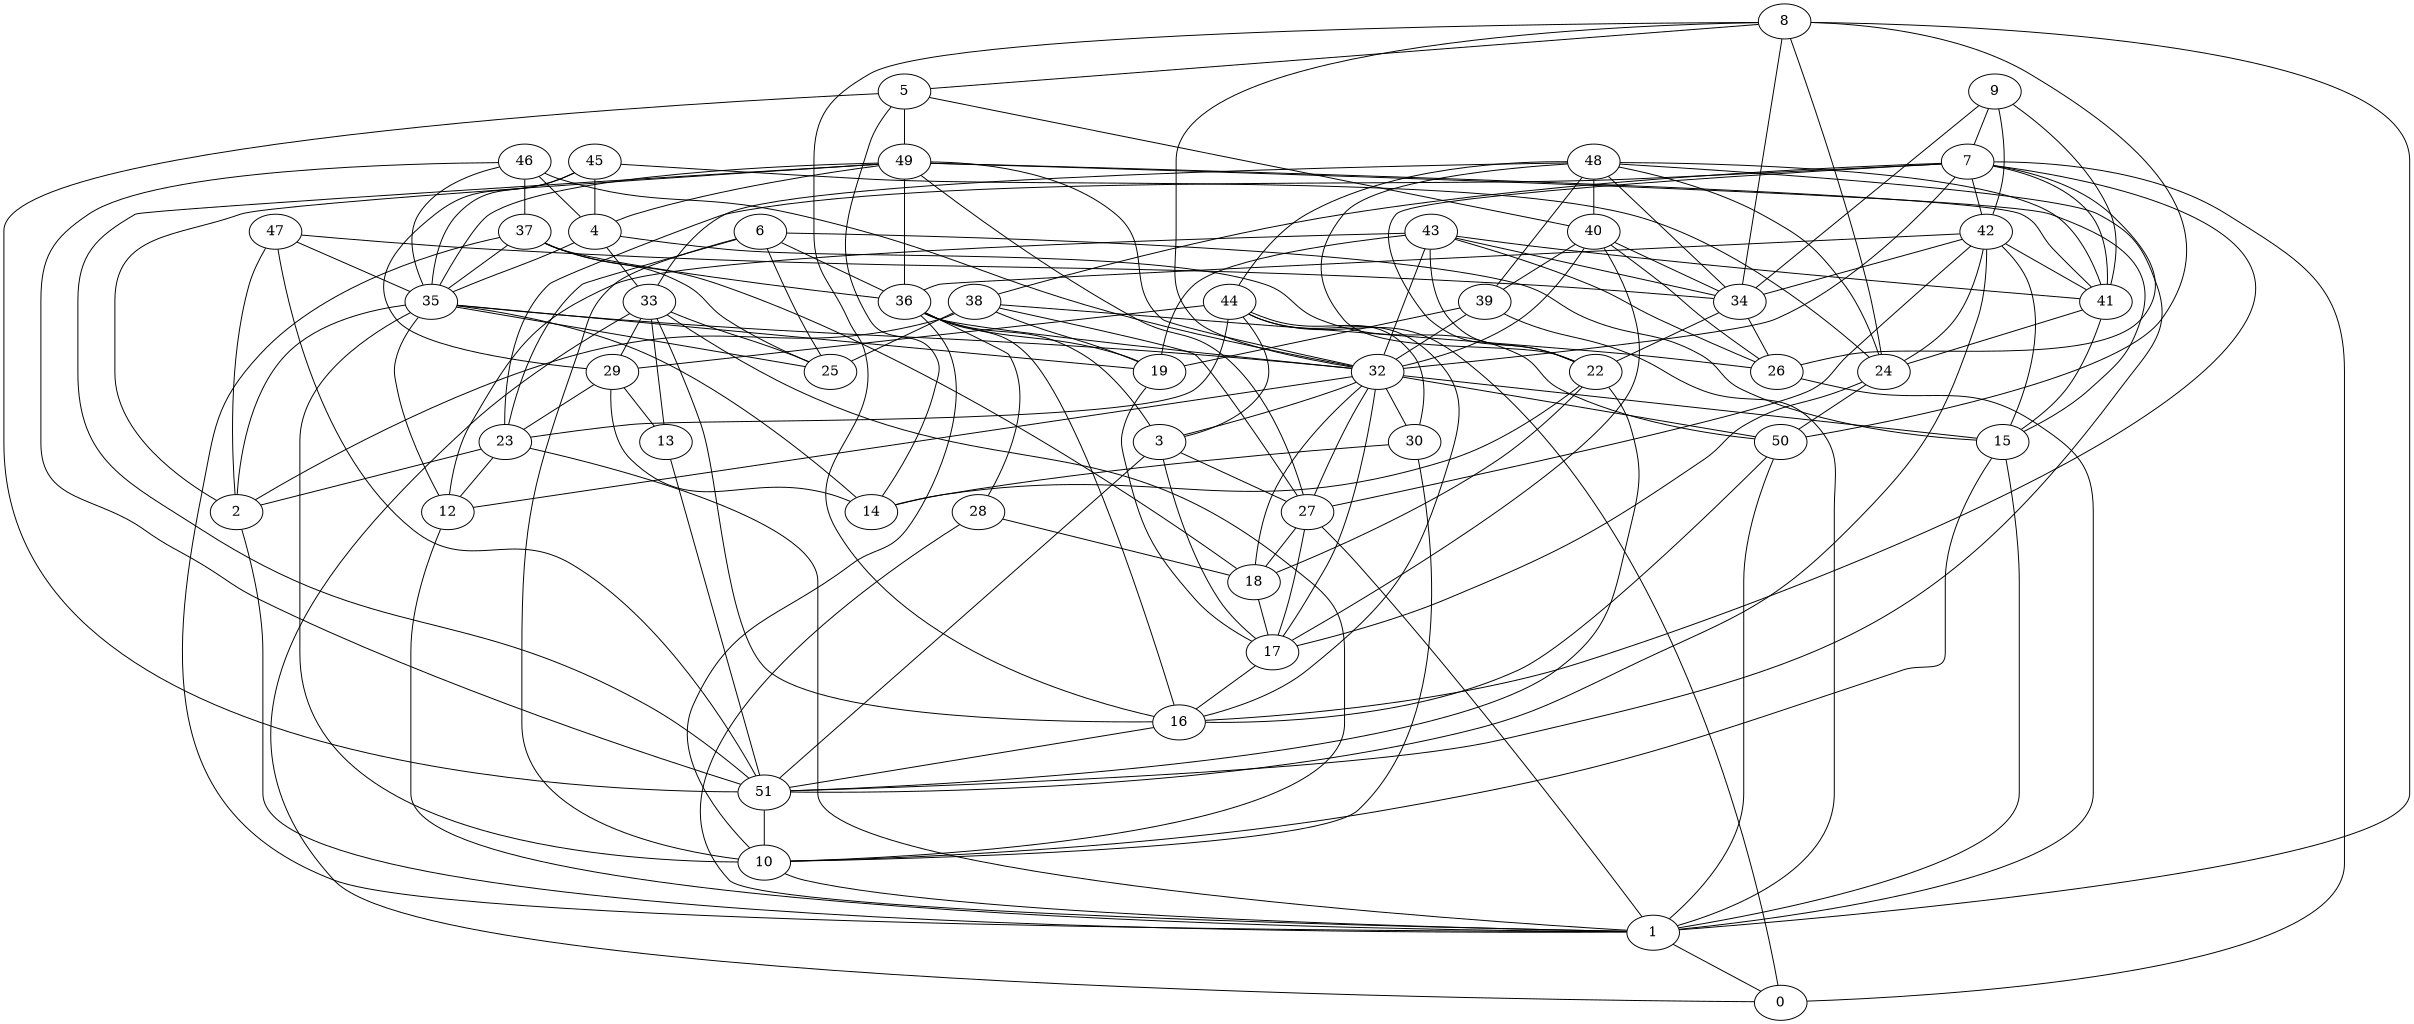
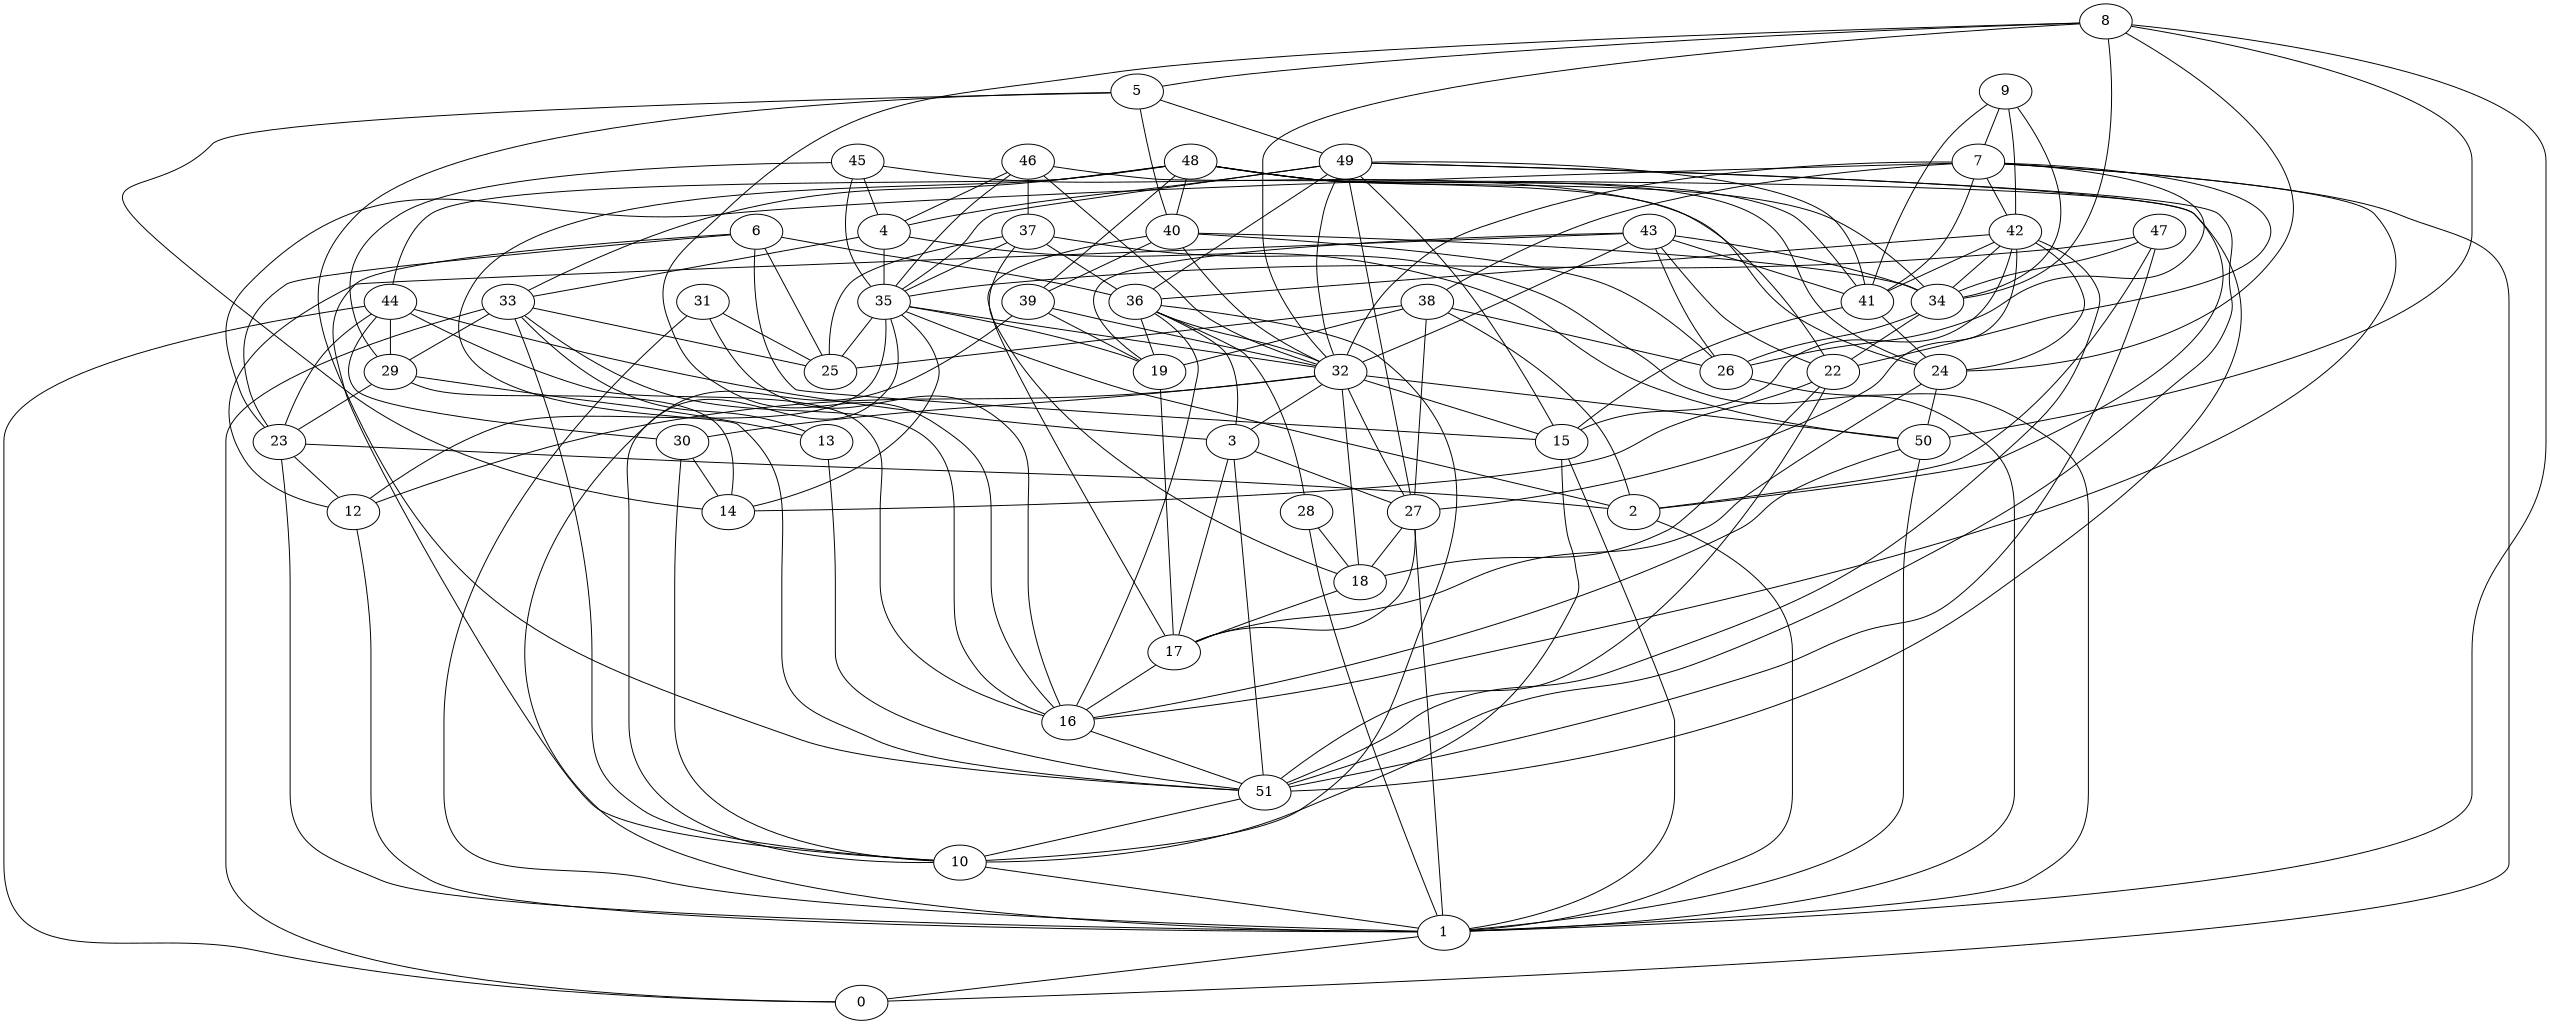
node "31": added
edge "32" -- "17": removed
